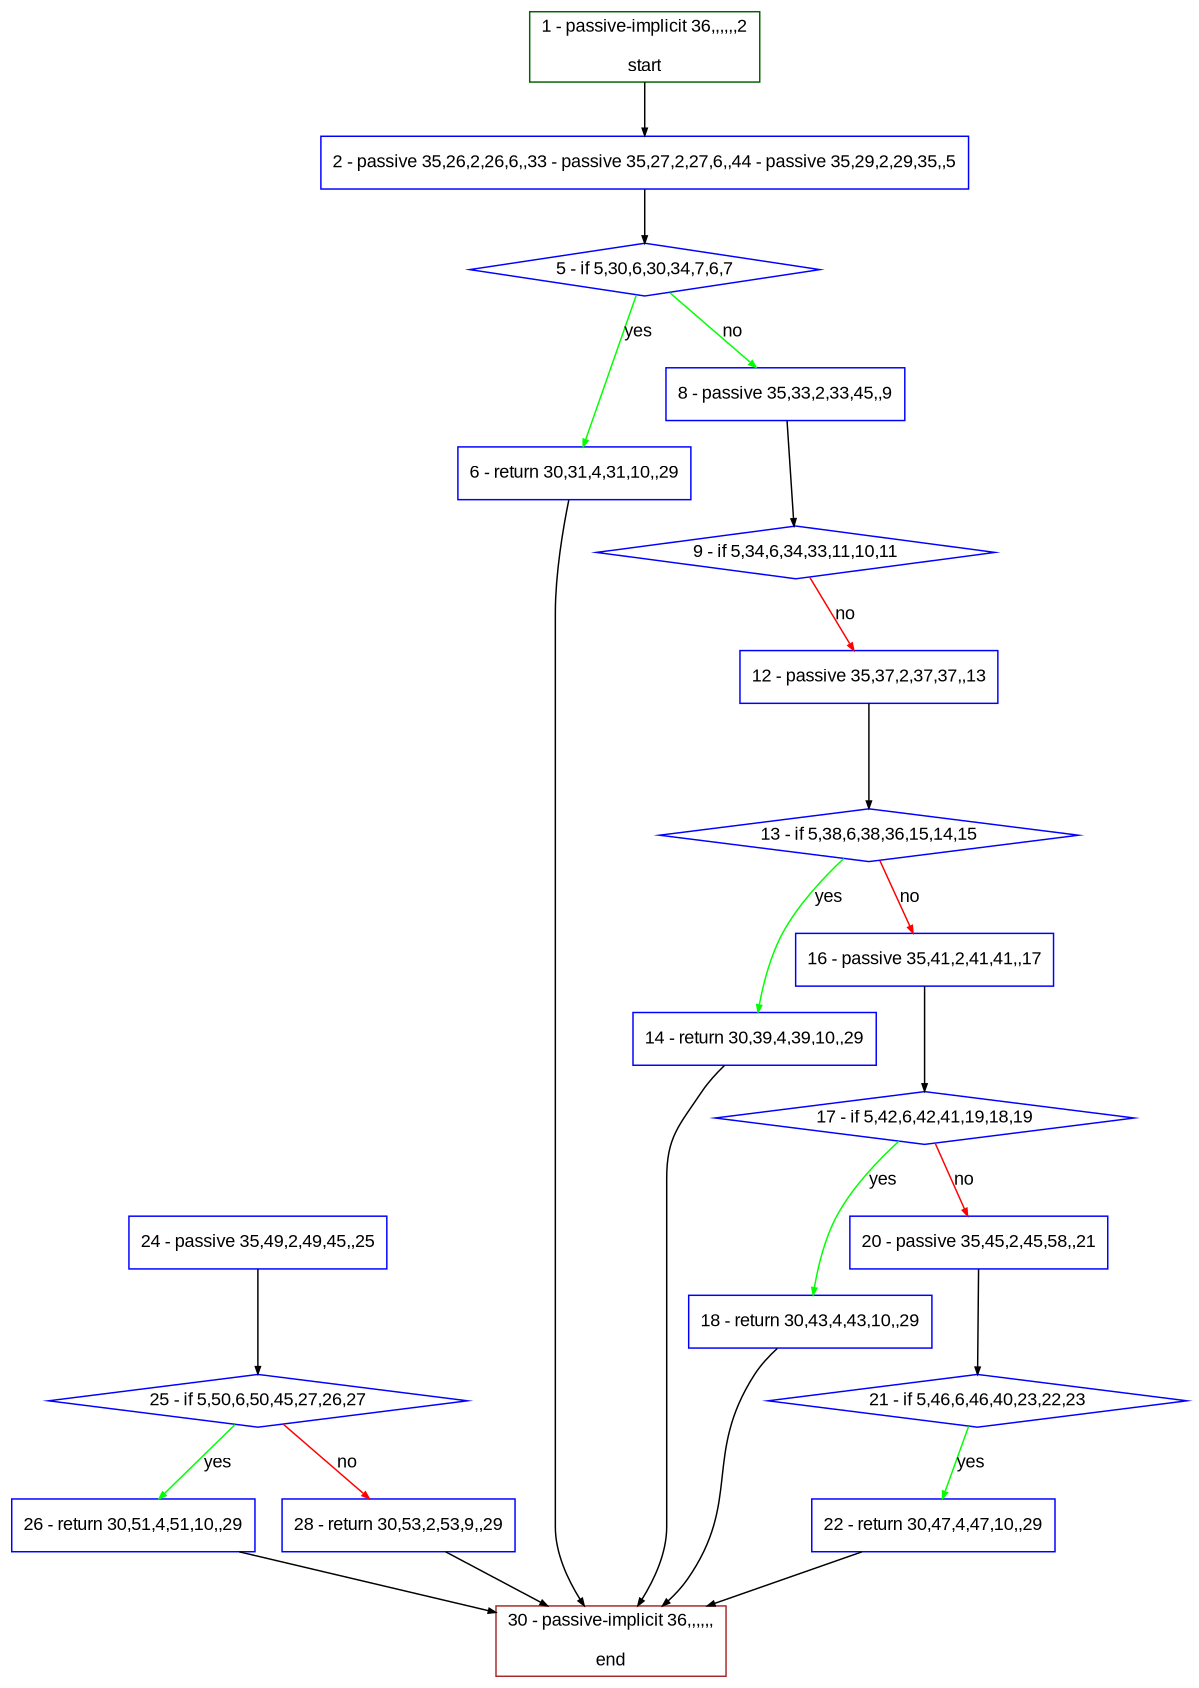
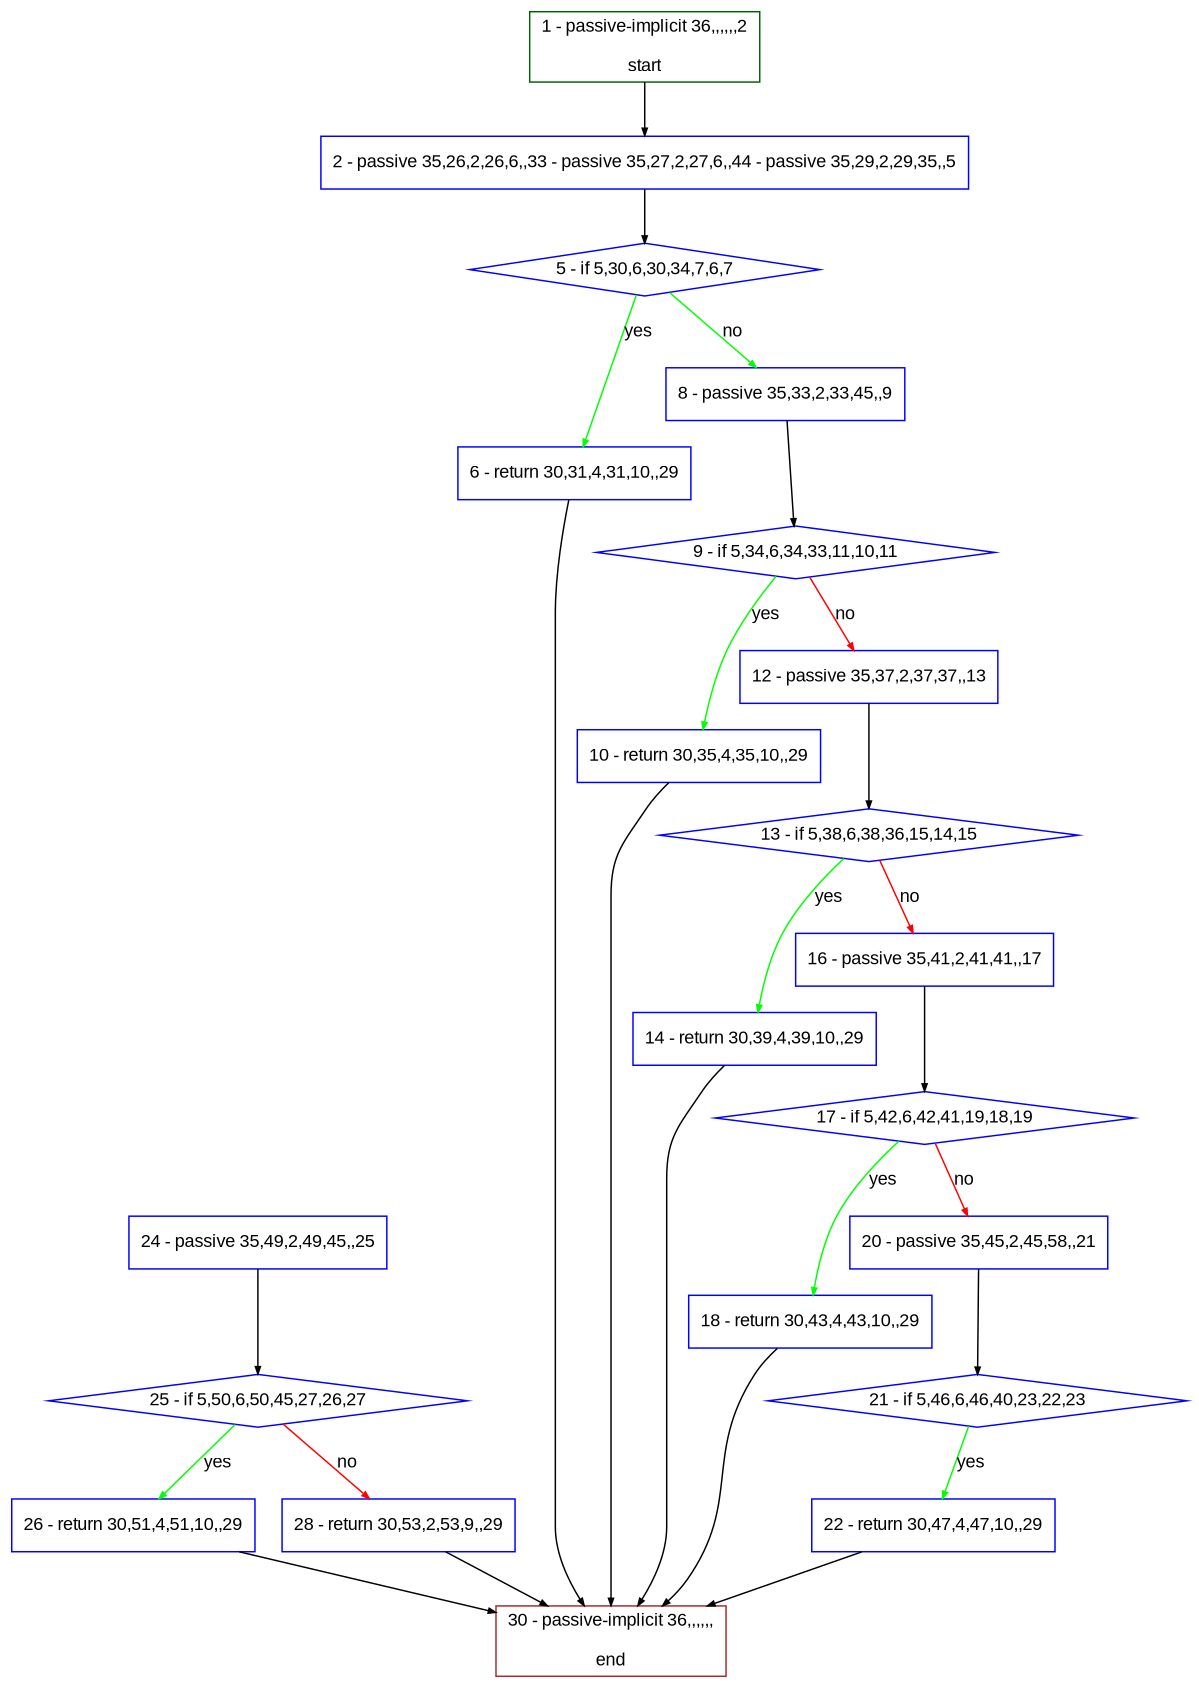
node "10 - return 30,35,4,35,10,,29": added
